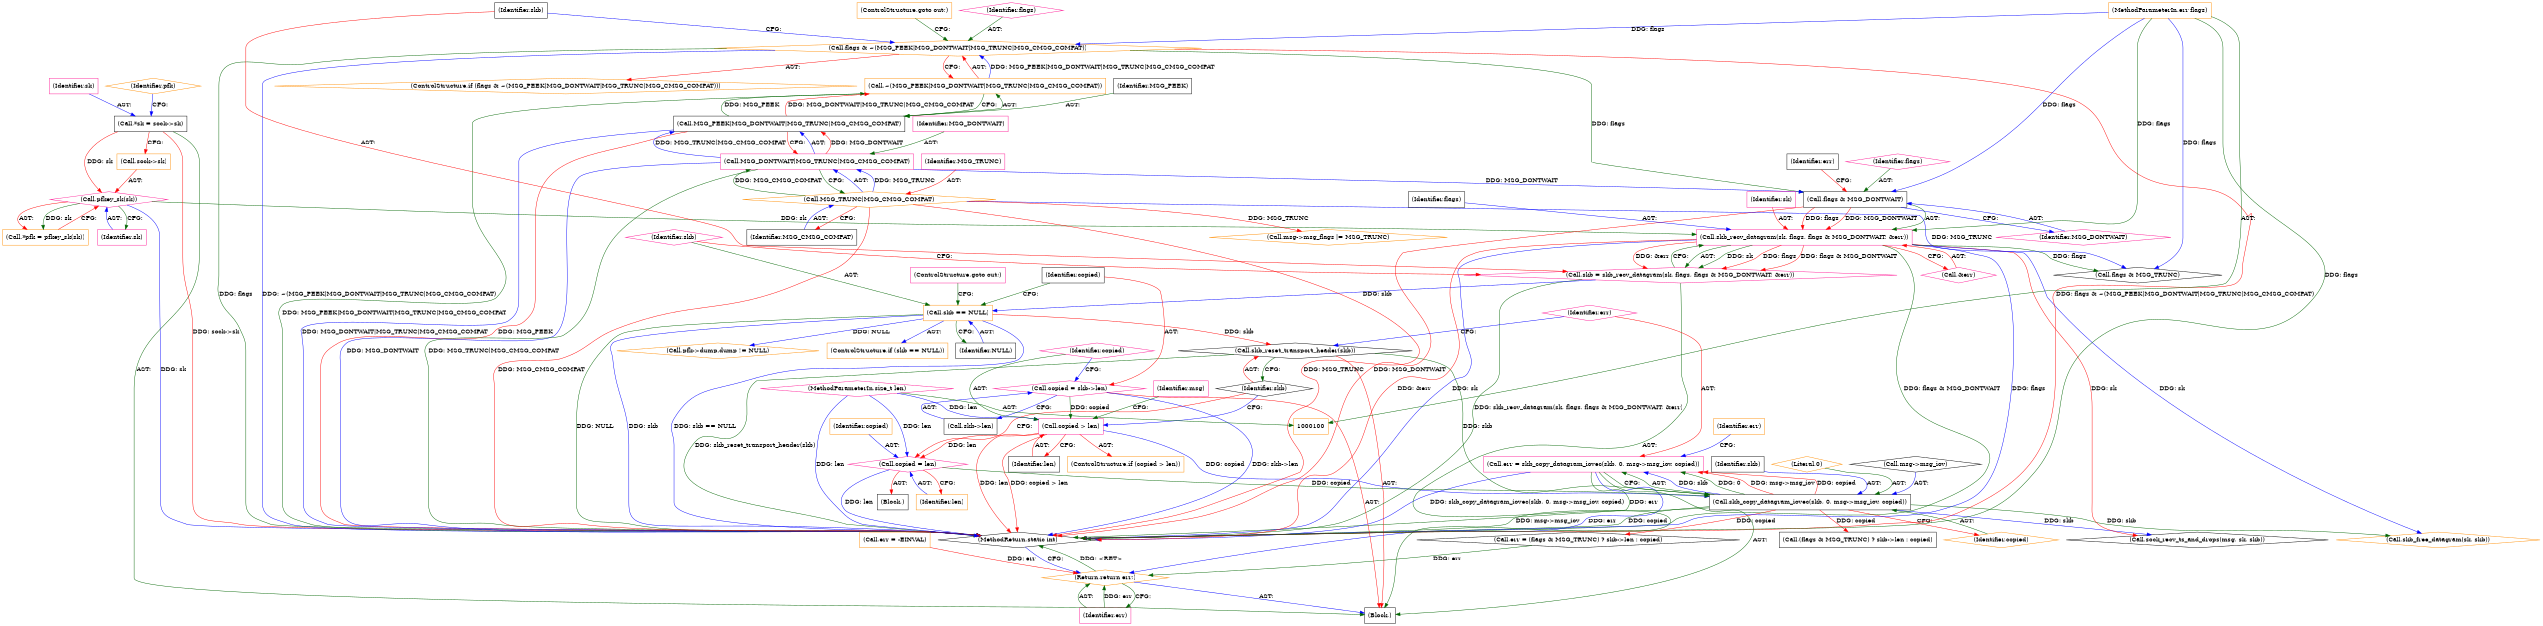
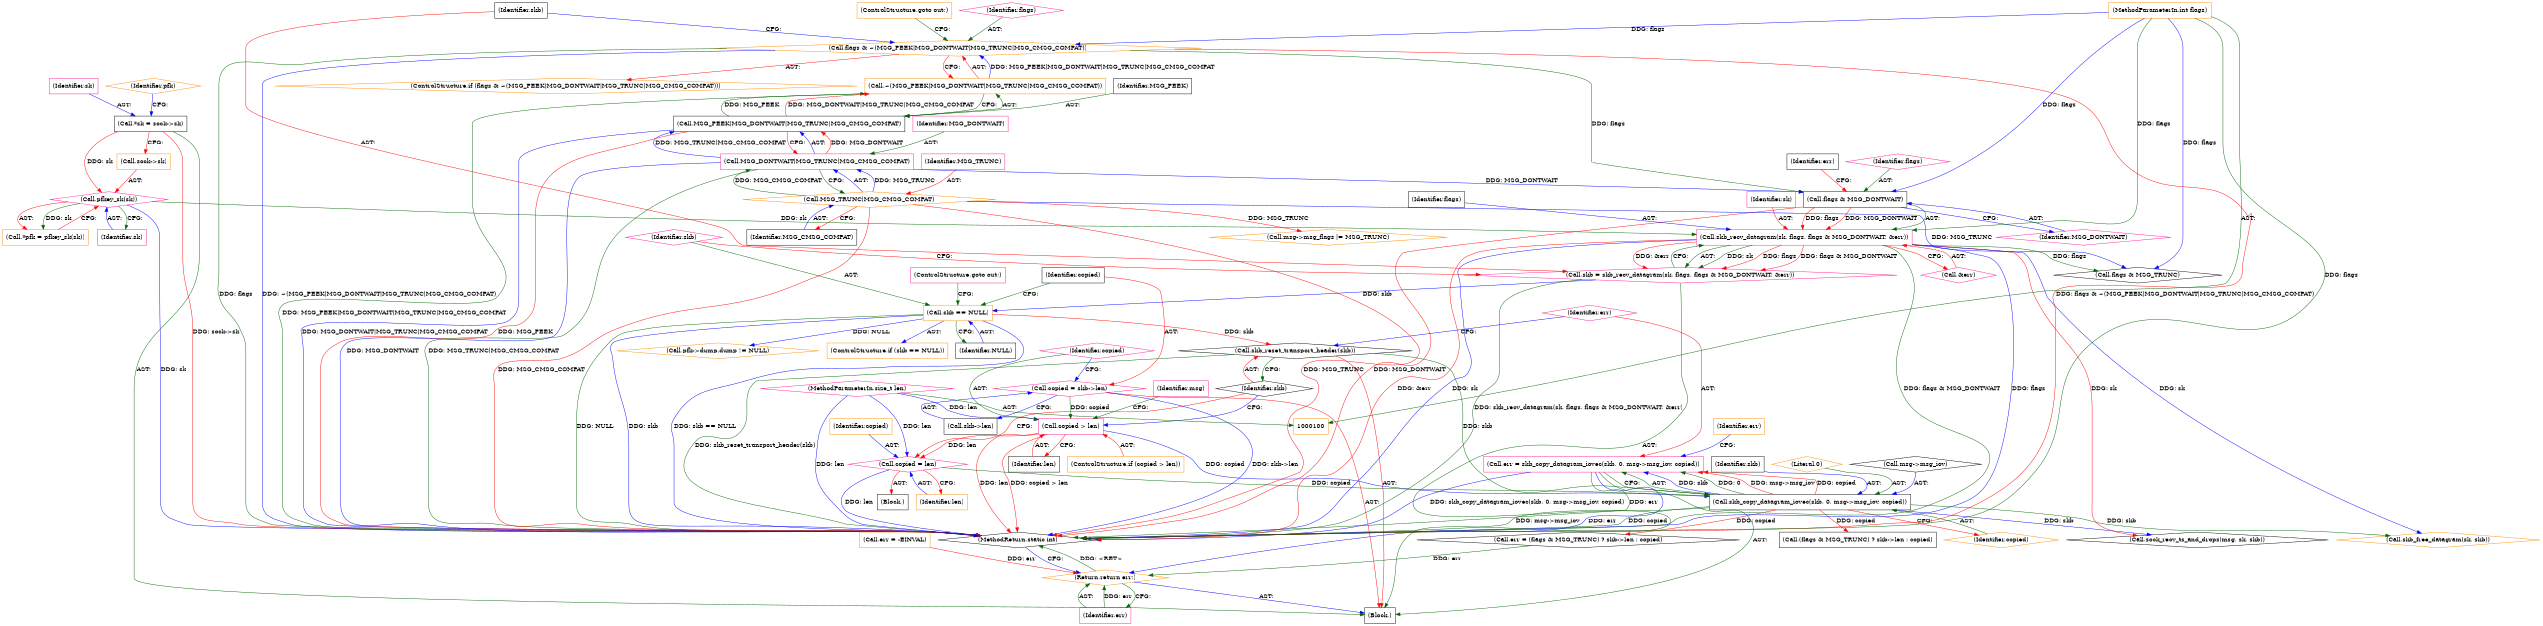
node "(MethodParameterIn,err flags)": label "(MethodParameterIn,err flags)" -> "(MethodParameterIn,int flags)"
edge "(Call,copied > len)" -> "(ControlStructure,if (copied > len))": reversed
